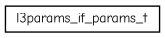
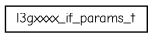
node "l3params_if_params_t": label "l3params_if_params_t" -> "l3gxxxx_if_params_t"
